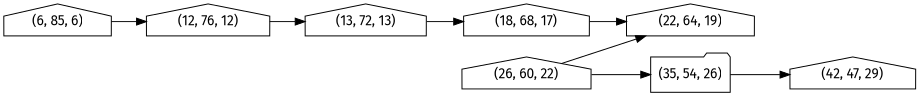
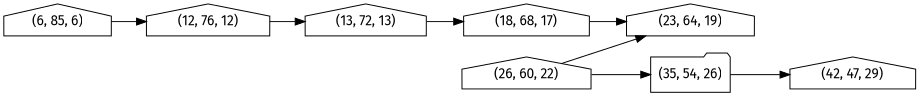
node "(22, 64, 19)": label "(22, 64, 19)" -> "(23, 64, 19)"
